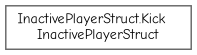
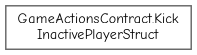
node "InactivePlayerStruct.Kick InactivePlayerStruct": label "InactivePlayerStruct.Kick InactivePlayerStruct" -> "GameActionsContract.Kick InactivePlayerStruct"
